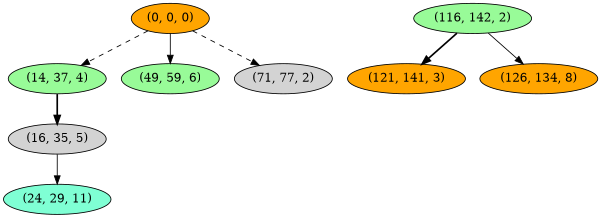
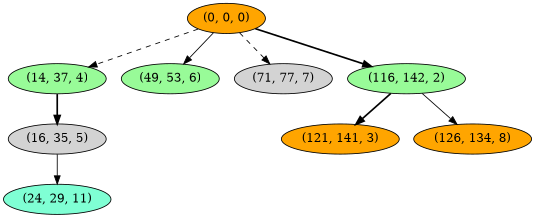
edge "(0, 0, 0)" -> "(116, 142, 2)": added
node "(49, 59, 6)": label "(49, 59, 6)" -> "(49, 53, 6)"
node "(71, 77, 2)": label "(71, 77, 2)" -> "(71, 77, 7)"
